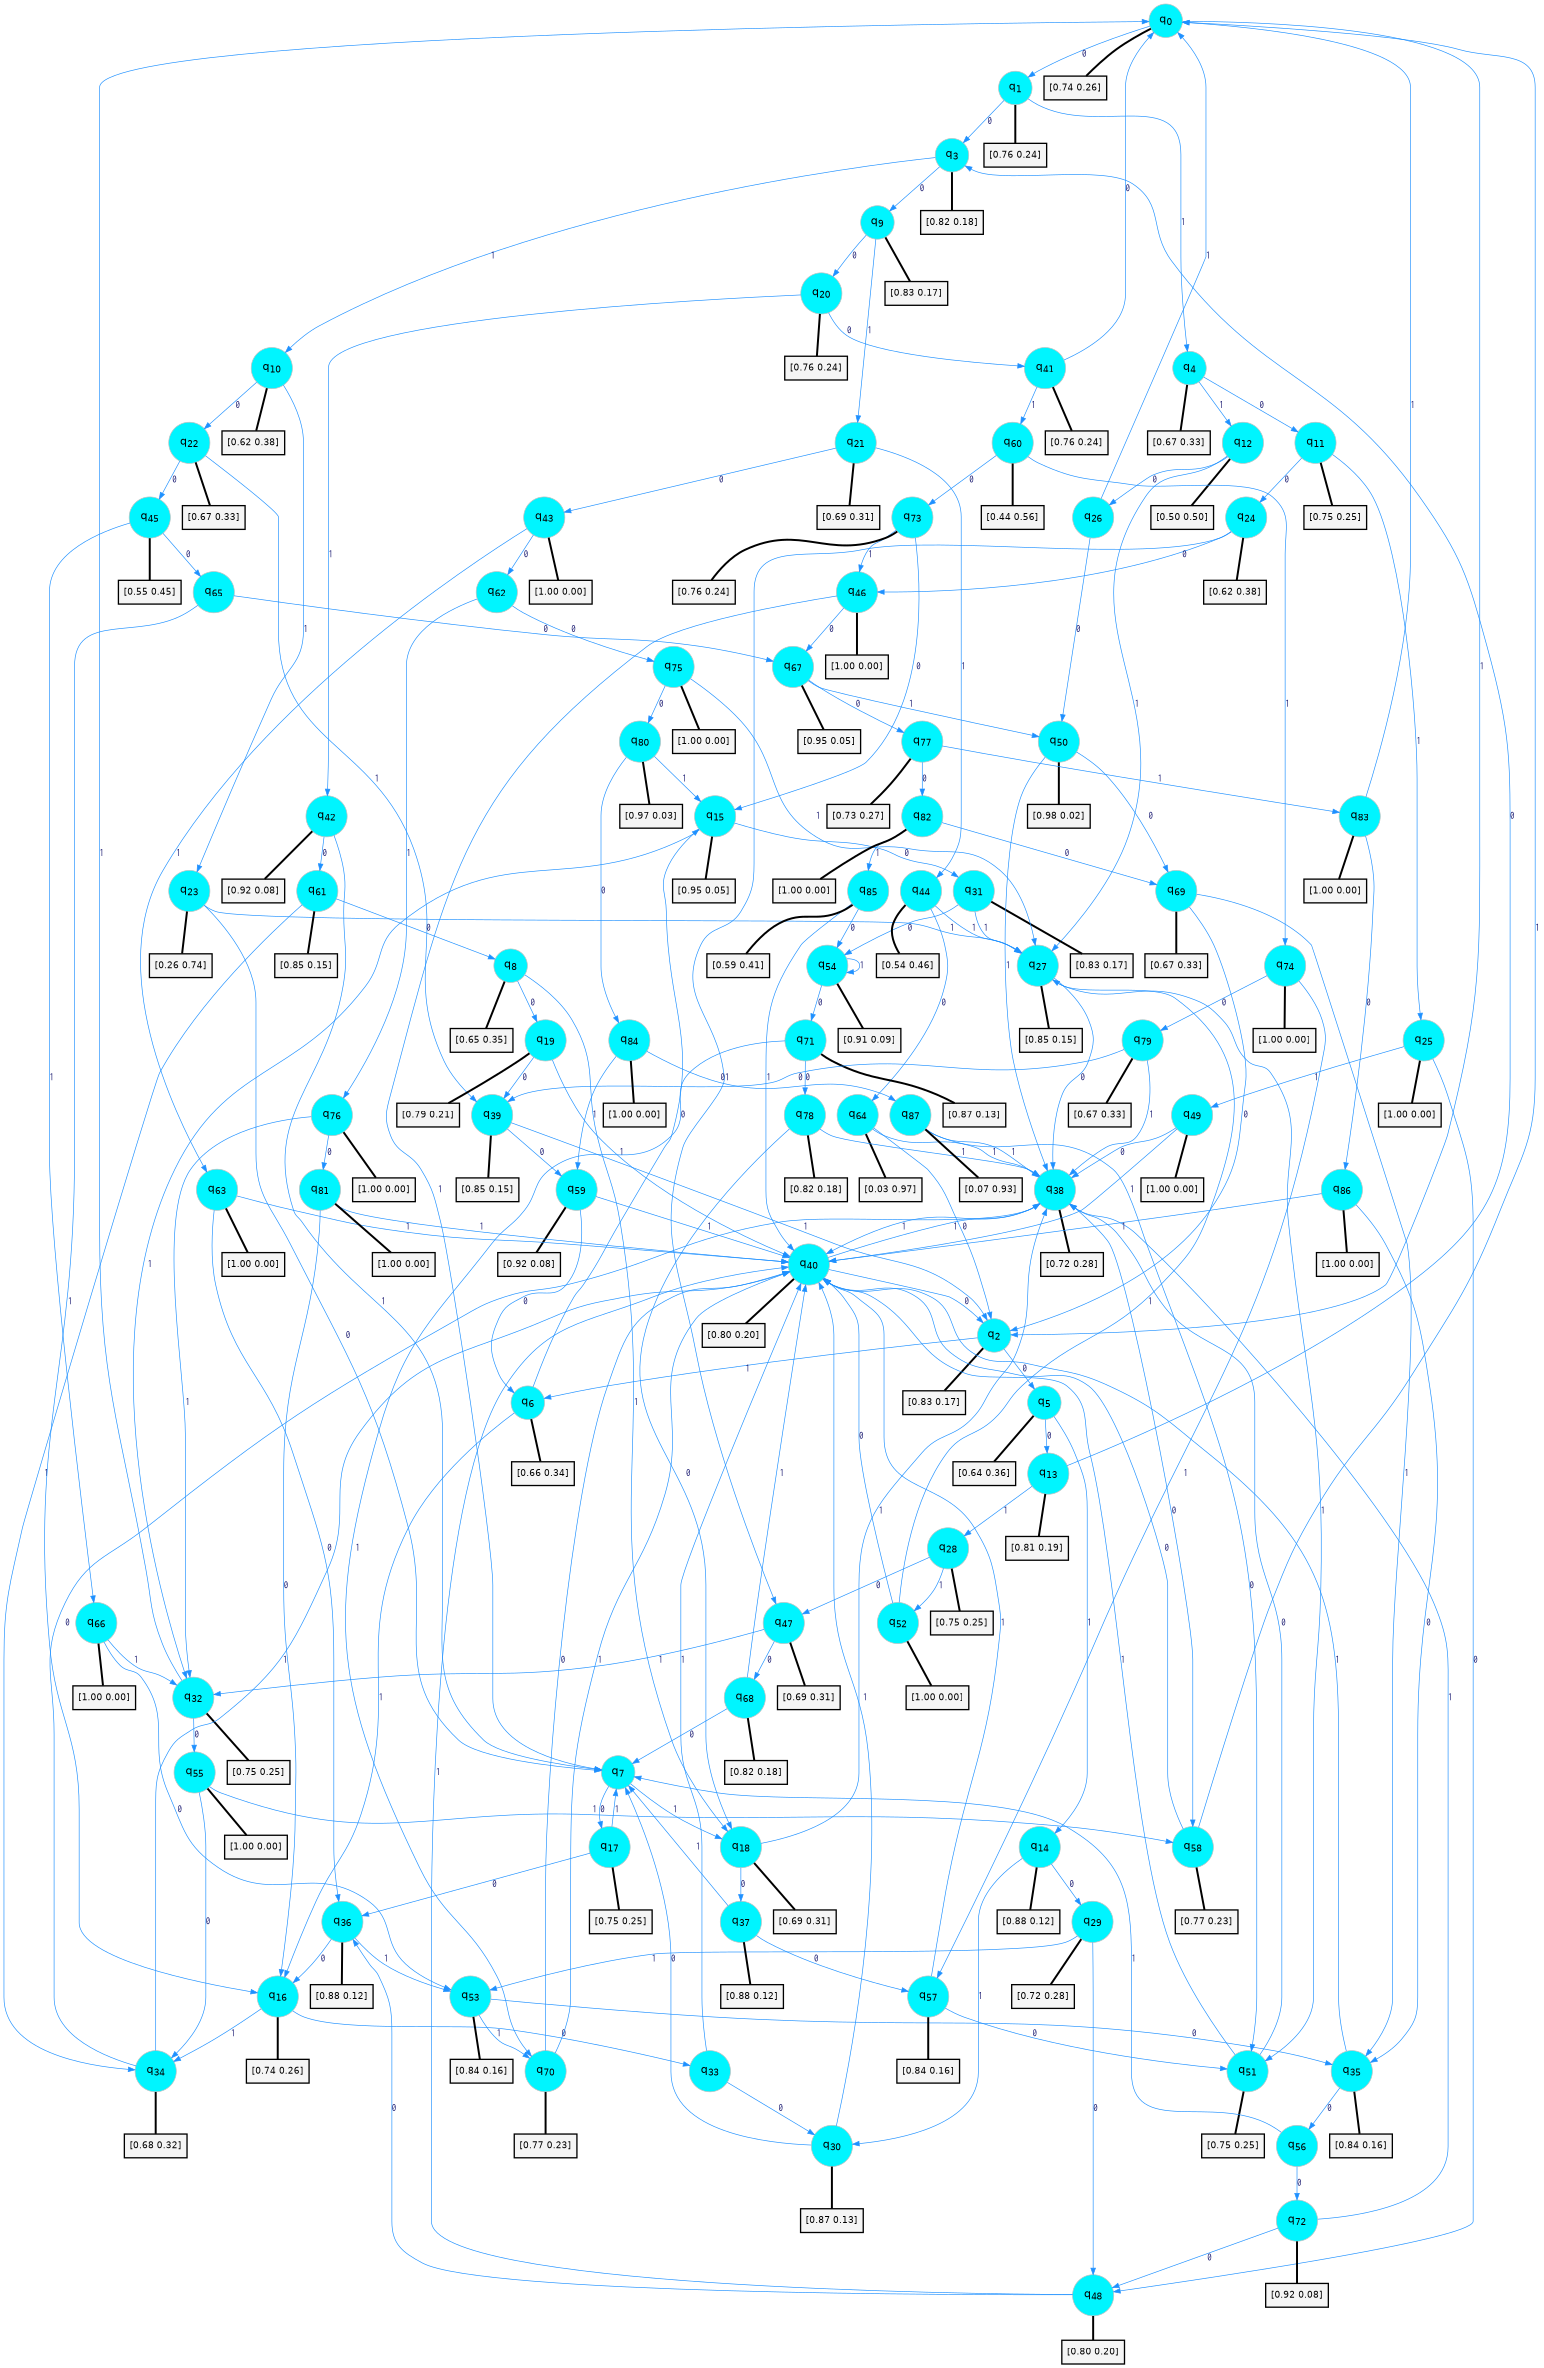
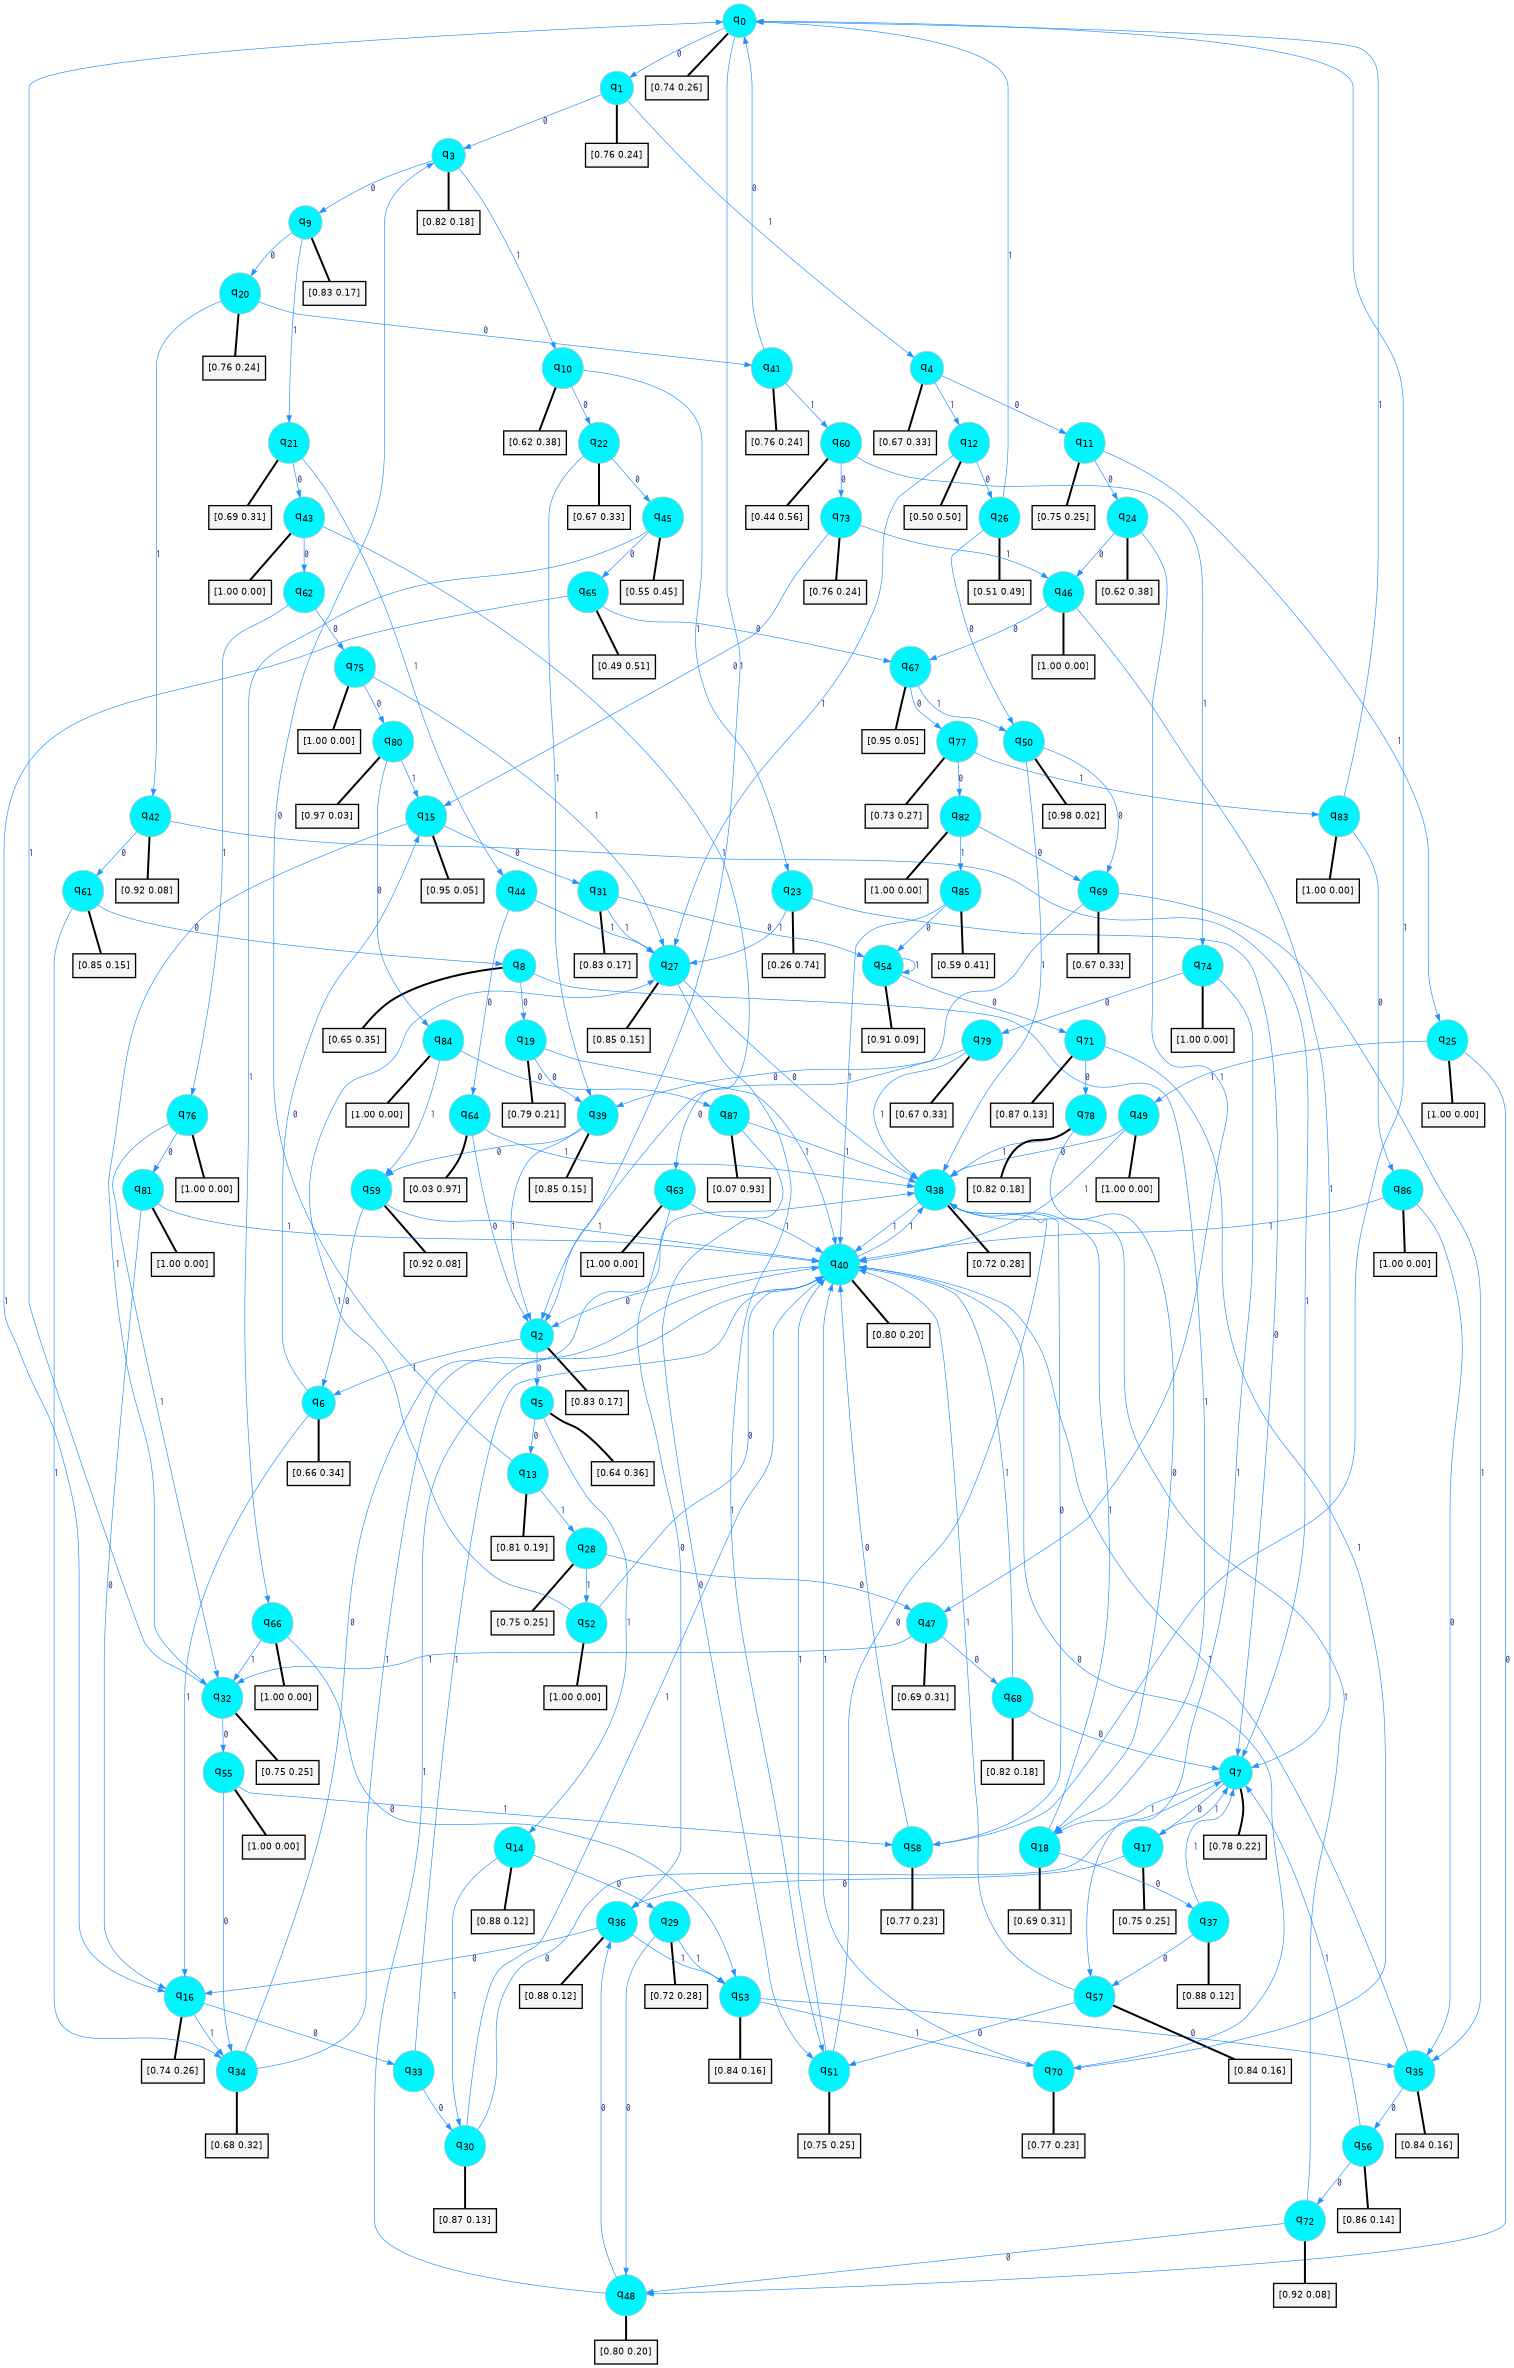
node "[0.51 0.49]": added
node "[0.49 0.51]": added
node "[0.54 0.46]": removed
node "[0.78 0.22]": added
node "[0.86 0.14]": added
